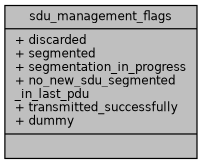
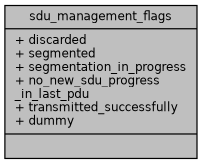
node "sdu_management_flags": text "+ no_new_sdu_segmented" -> "+ no_new_sdu_progress"
